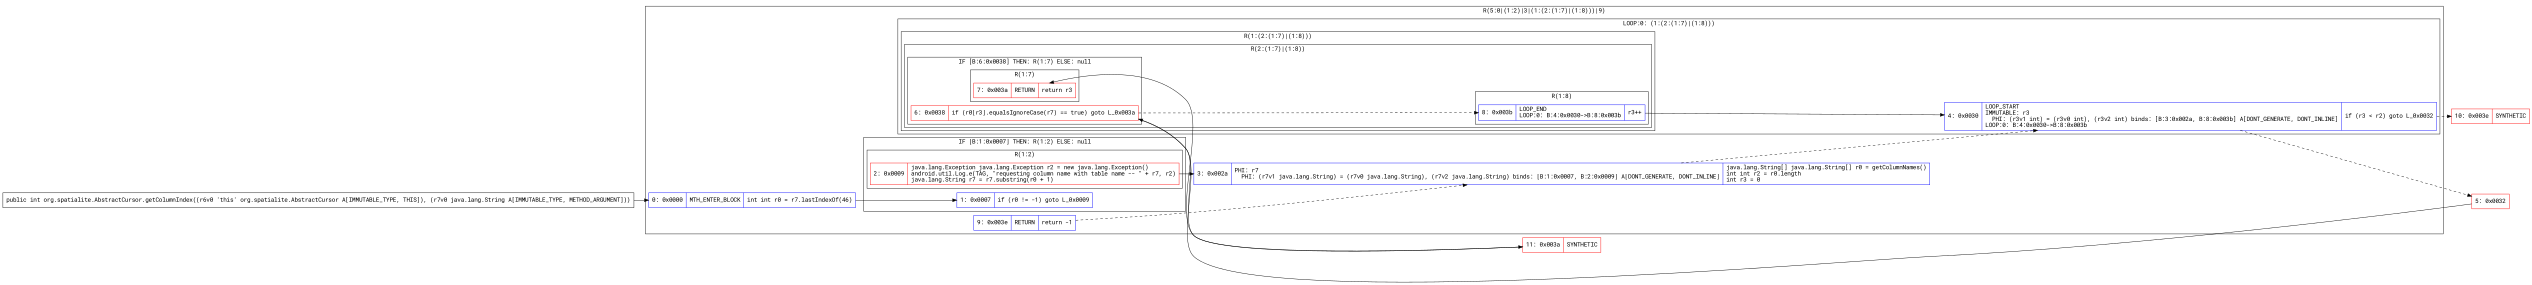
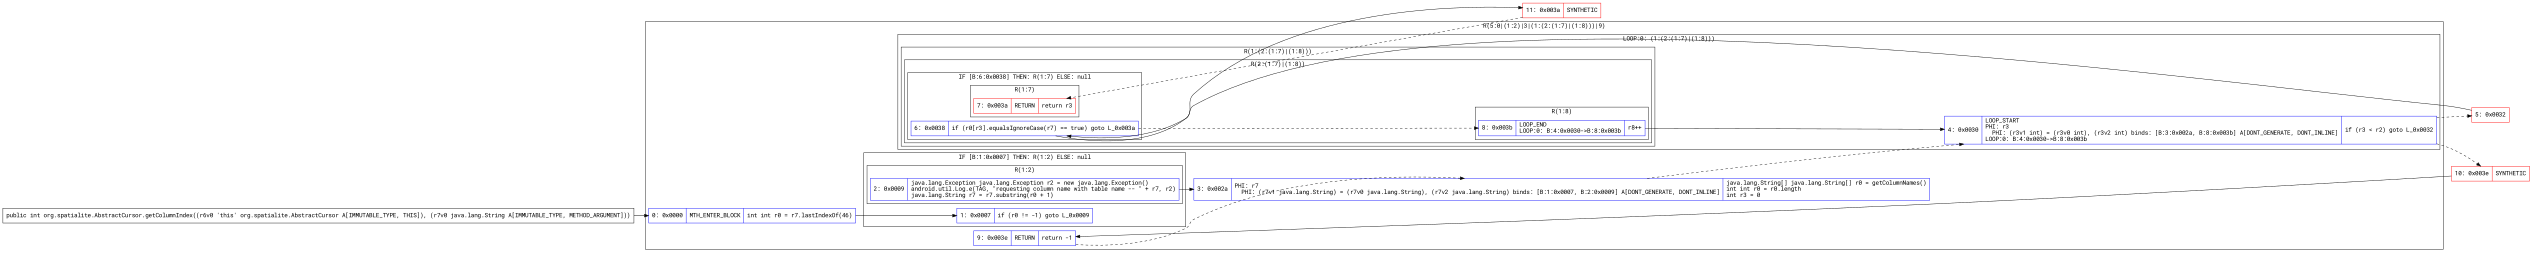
node "8: 0x003b": text "r3++" -> "r8++"
node "6: 0x0038": color red -> blue
node "4: 0x0030": text "IMMUTABLE: r3" -> "PHI: r3"
edge "11: 0x003a" -> "7: 0x003a": style solid -> dashed
node "2: 0x0009": color red -> blue
node "3: 0x002a": text "int int r2 = r0.length" -> "int int r0 = r0.length"
edge "10: 0x003e" -> "9: 0x003e": added
